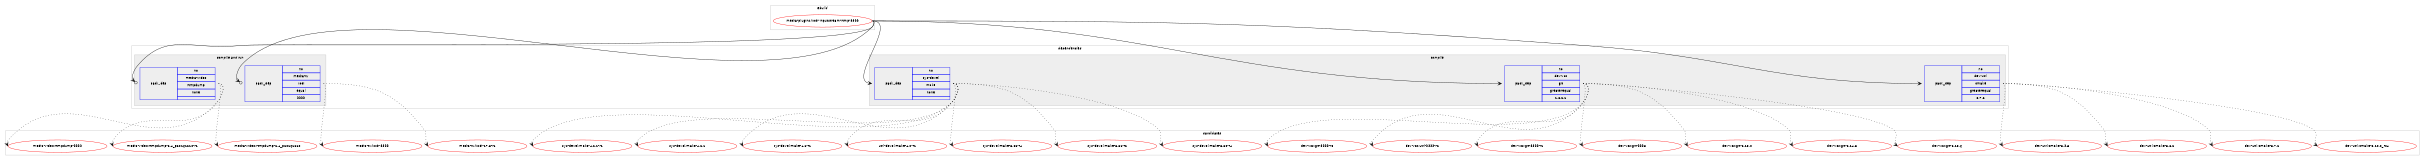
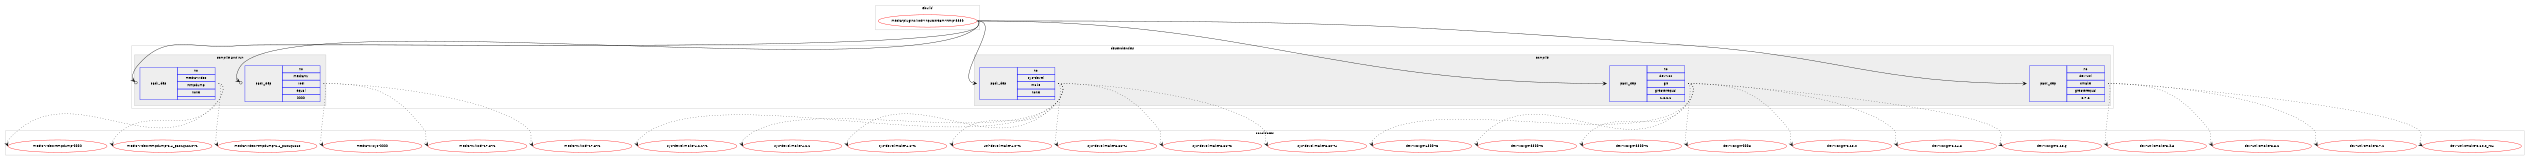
node "media-tv/kodi-9999": label "media-tv/kodi-9999" -> "media-tv/sys-9999"
node "media-tv/kodi-17.5-r1": added
node "dev-vcs/git-9999-r3": label "dev-vcs/git-9999-r3" -> "dev-vcs/git-4999-r3"
node "dev-vcs/util-9999-r2": label "dev-vcs/util-9999-r2" -> "dev-vcs/git-9999-r2"
